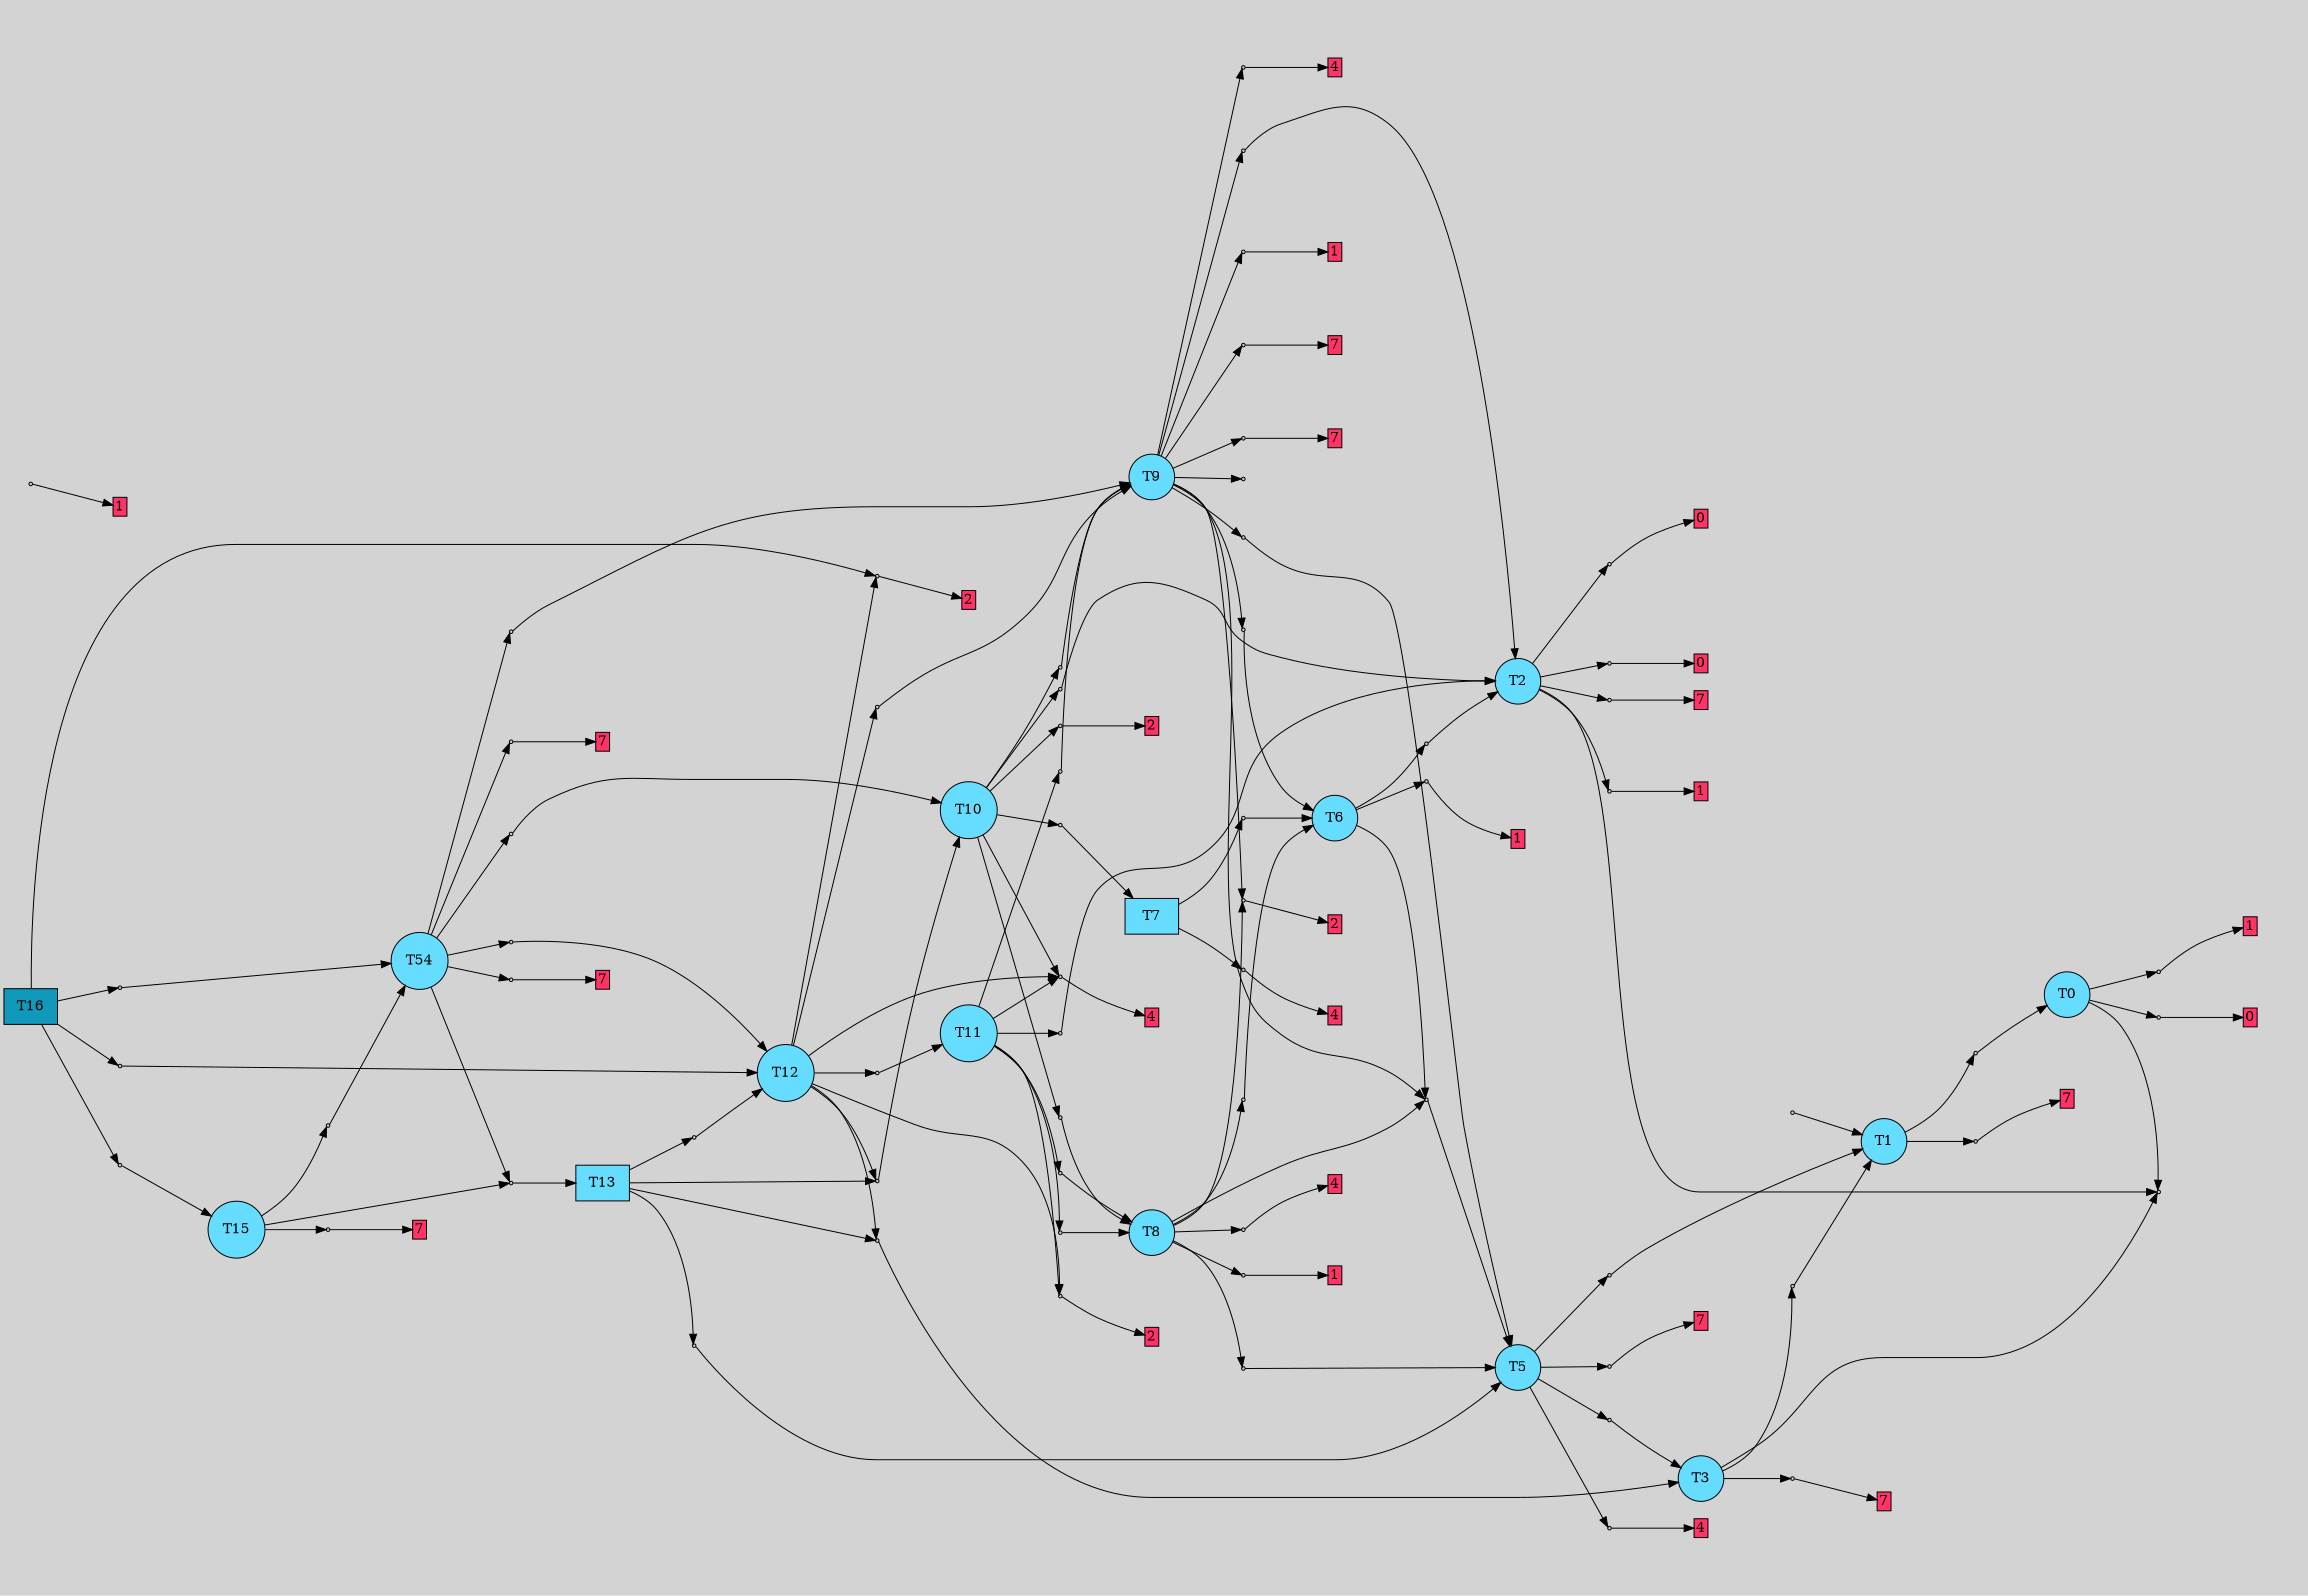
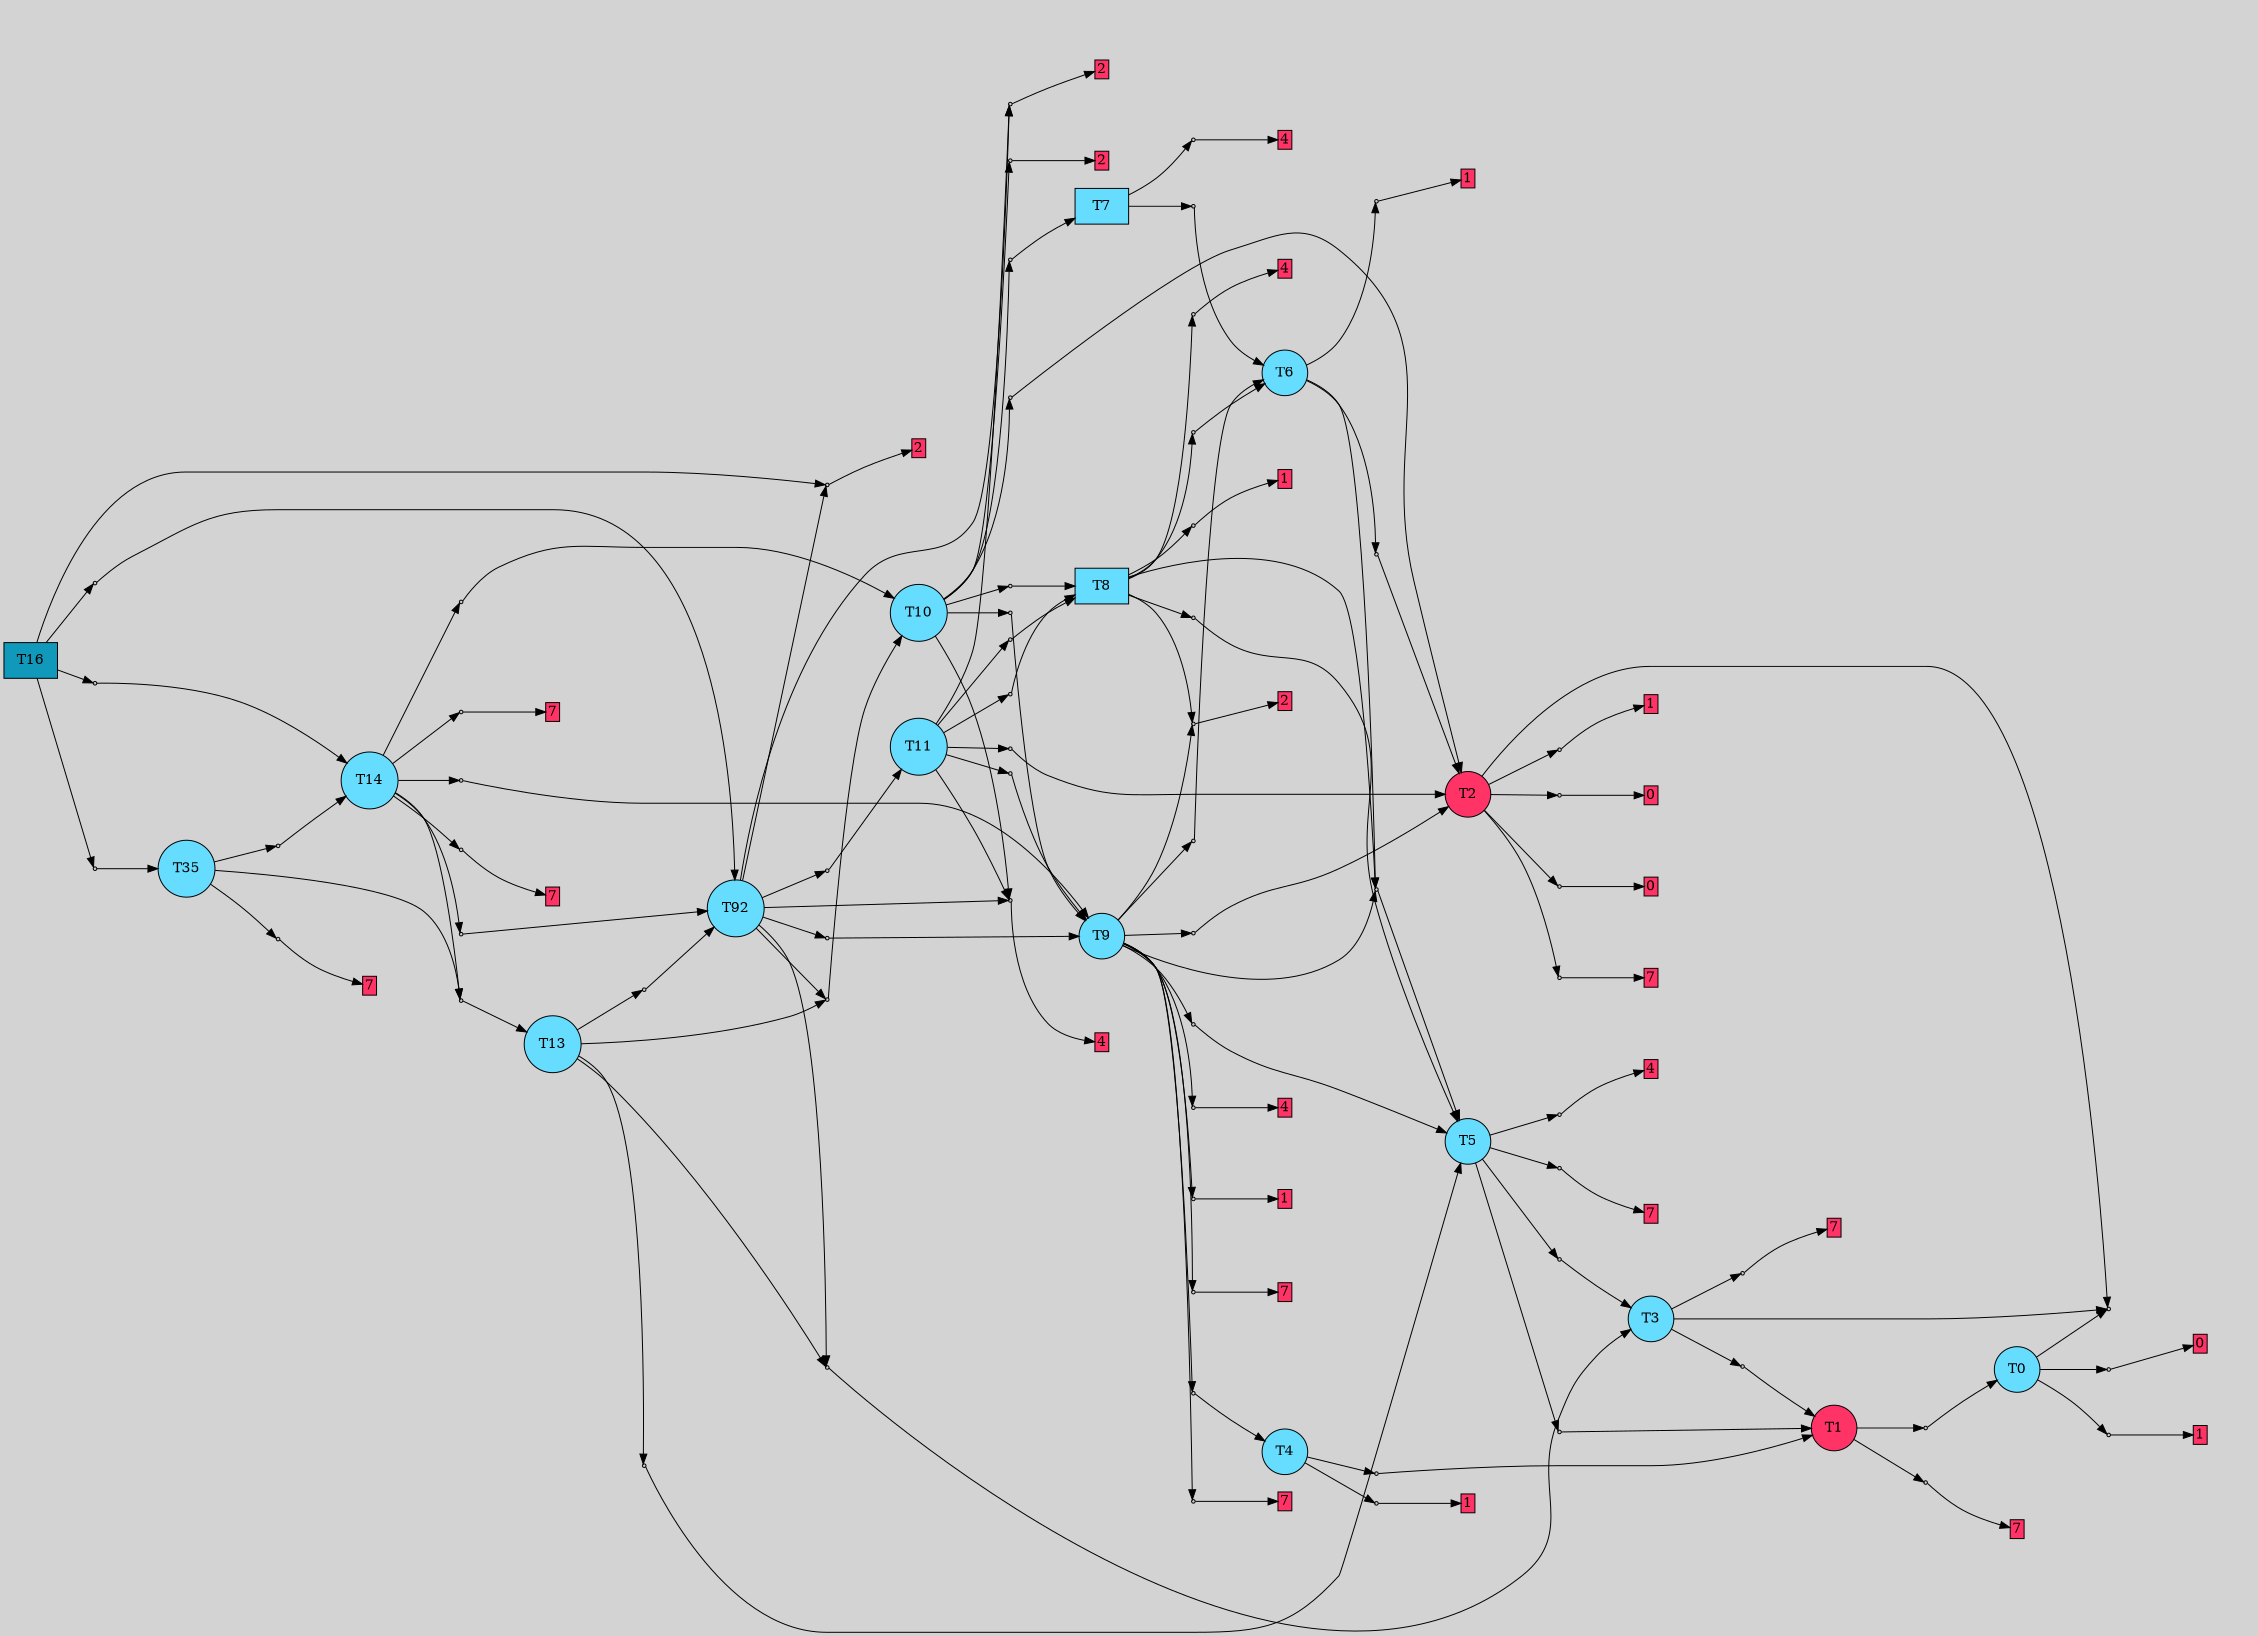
node "T2": fillcolor #66ddff -> #ff3366
node "T54": label "T54" -> "T14"
node "T12": label "T12" -> "T92"
node "T1": fillcolor #66ddff -> #ff3366
node "T13": shape box -> circle
node "T15": label "T15" -> "T35"
node "T8": shape circle -> box
node "T4": added
